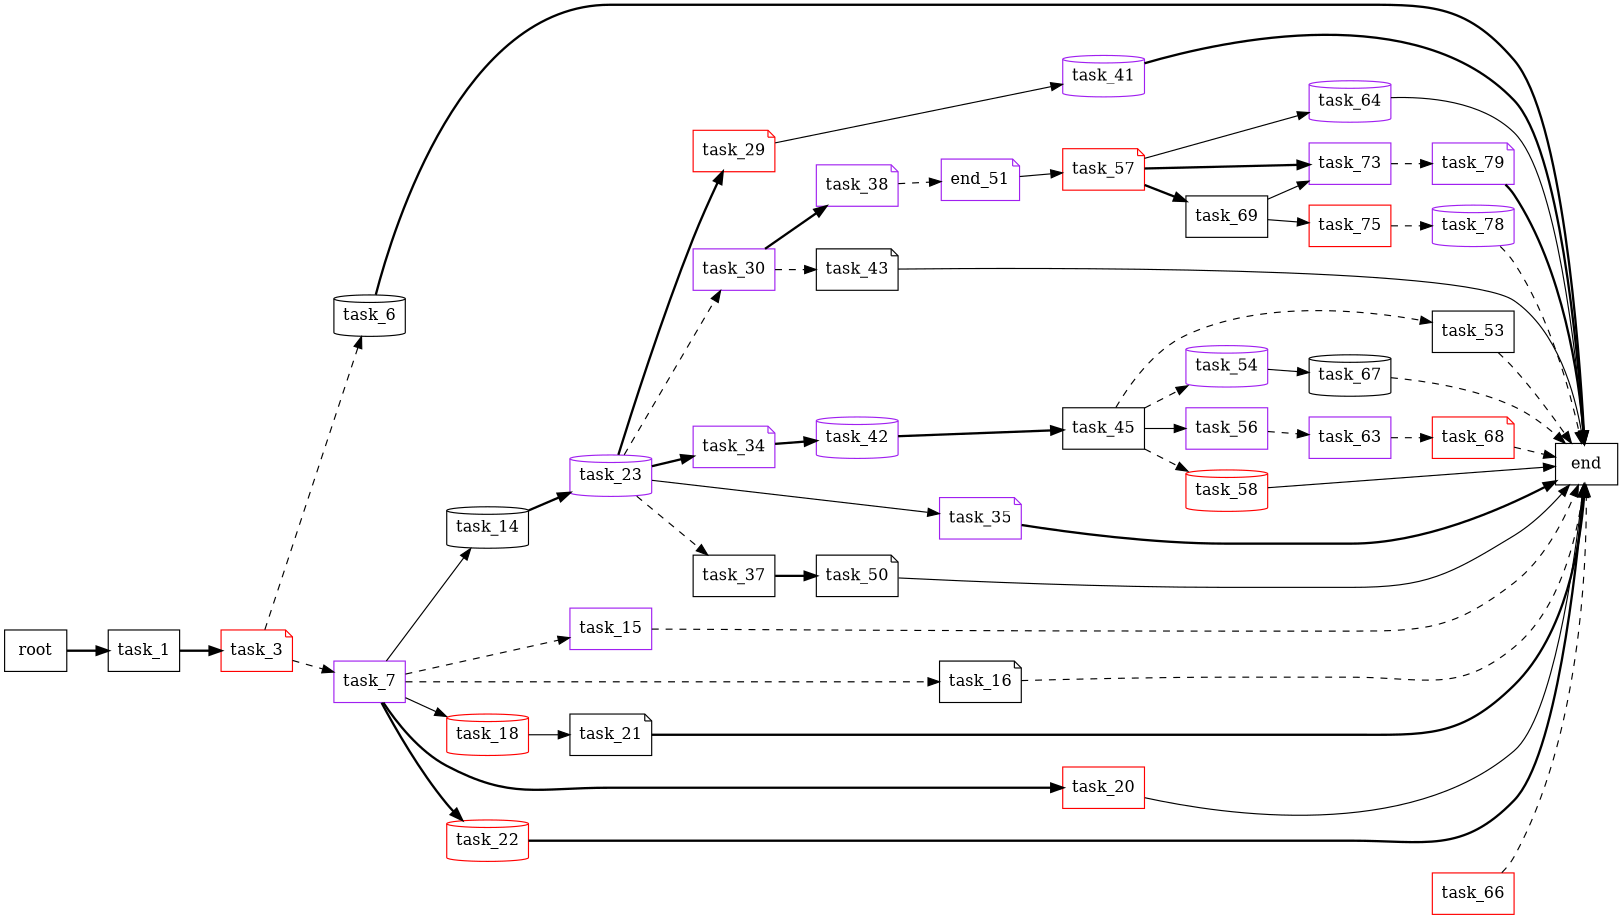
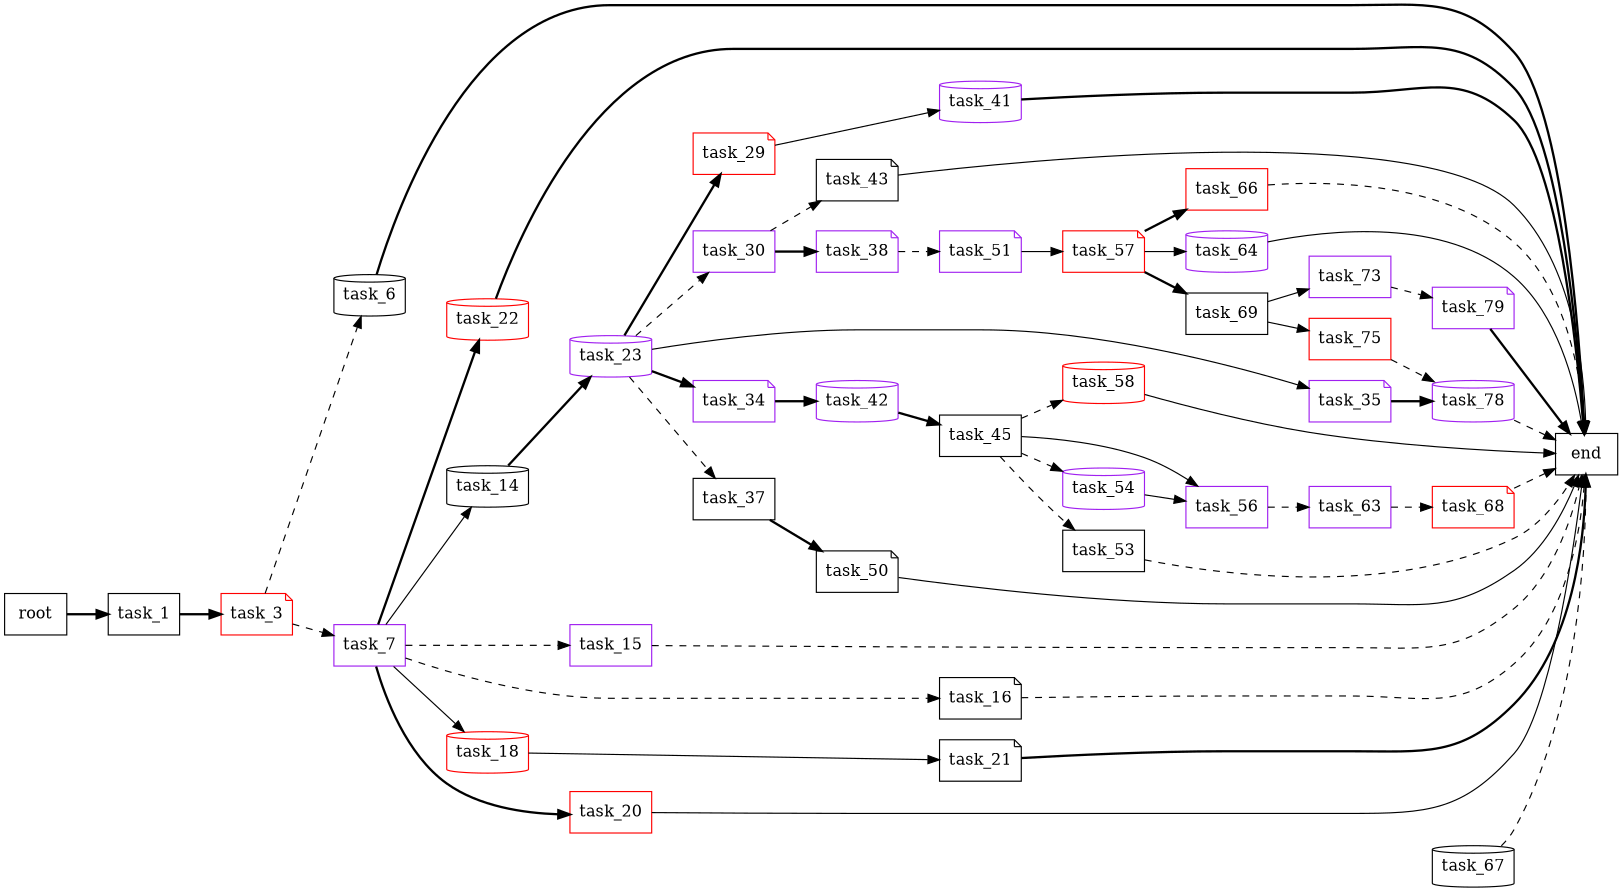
edge "task_57" -> "task_73": now "task_57" -> "task_66"
node "end_51": label "end_51" -> "task_51"
edge "task_54" -> "task_67": now "task_54" -> "task_56"
edge "task_35" -> "end": now "task_35" -> "task_78"
